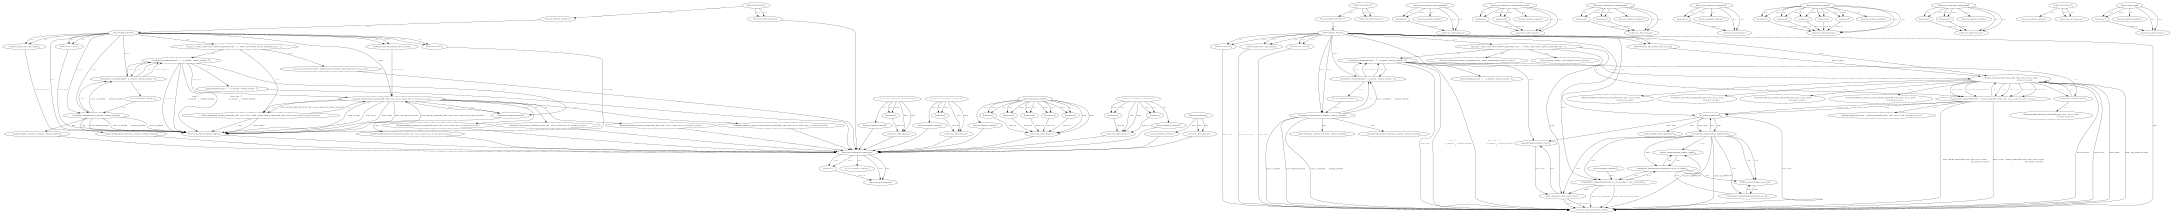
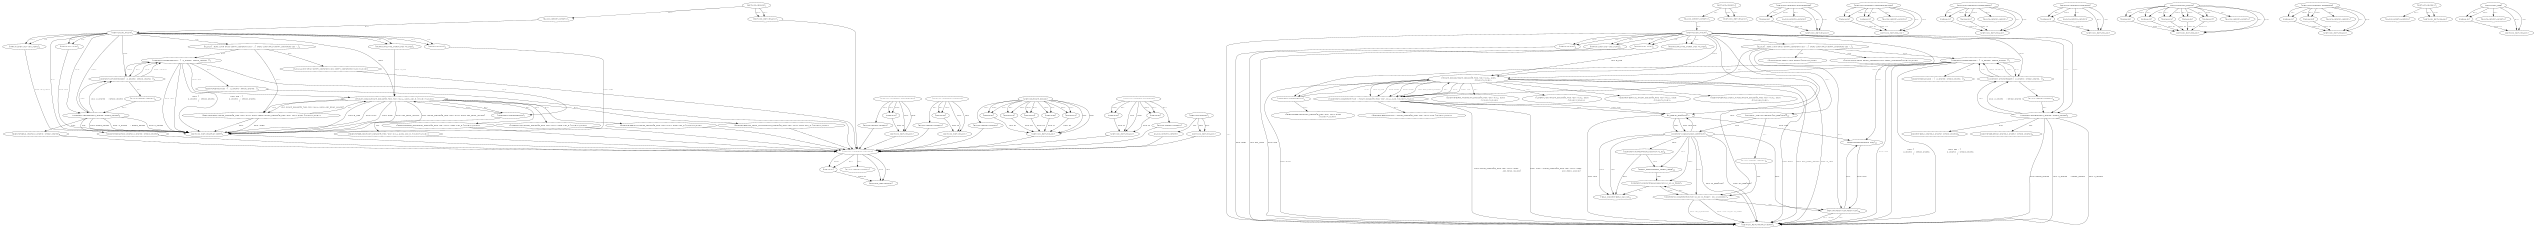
node "(CONTROL_STRUCTURE,IF,if (!IS_ERR(root)))": added
node "(IDENTIFIER,root,IS_ERR(root))": removed
edge "(<operator>.indirectFieldAccess,root->d_sb->s_iflags)" -> "(FIELD_IDENTIFIER,s_iflags,s_iflags)": removed, label "AST:"
edge "(FIELD_IDENTIFIER,d_sb,d_sb)" -> "(<operator>.indirectFieldAccess,root->d_sb)": removed, label "CFG:"
